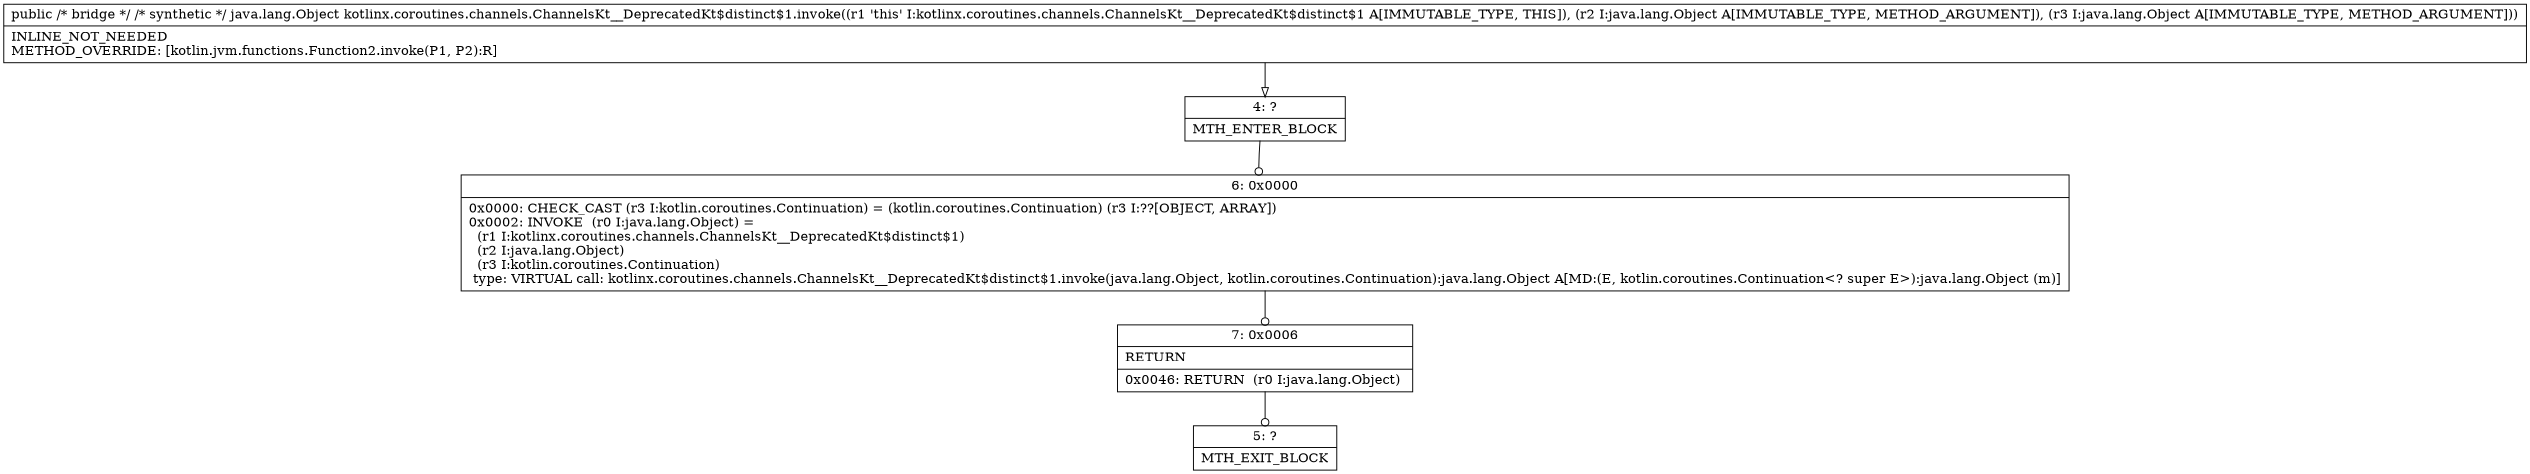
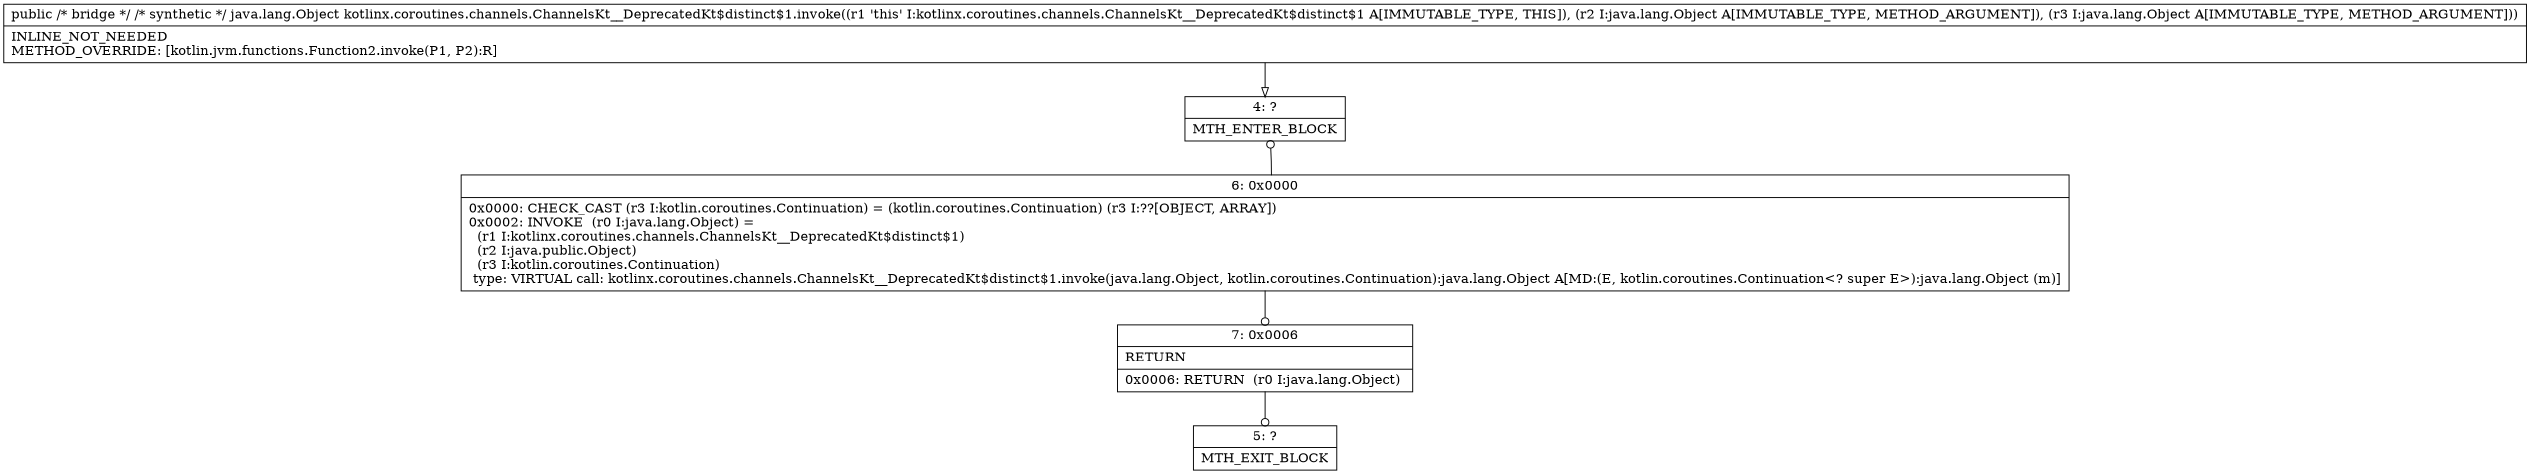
edge "4: ?" -> "6: 0x0000": reversed
node "6: 0x0000": text "(r2 I:java.lang.Object)" -> "(r2 I:java.public.Object)"
node "7: 0x0006": text "0x0046: RETURN  (r0 I:java.lang.Object)" -> "0x0006: RETURN  (r0 I:java.lang.Object)"
